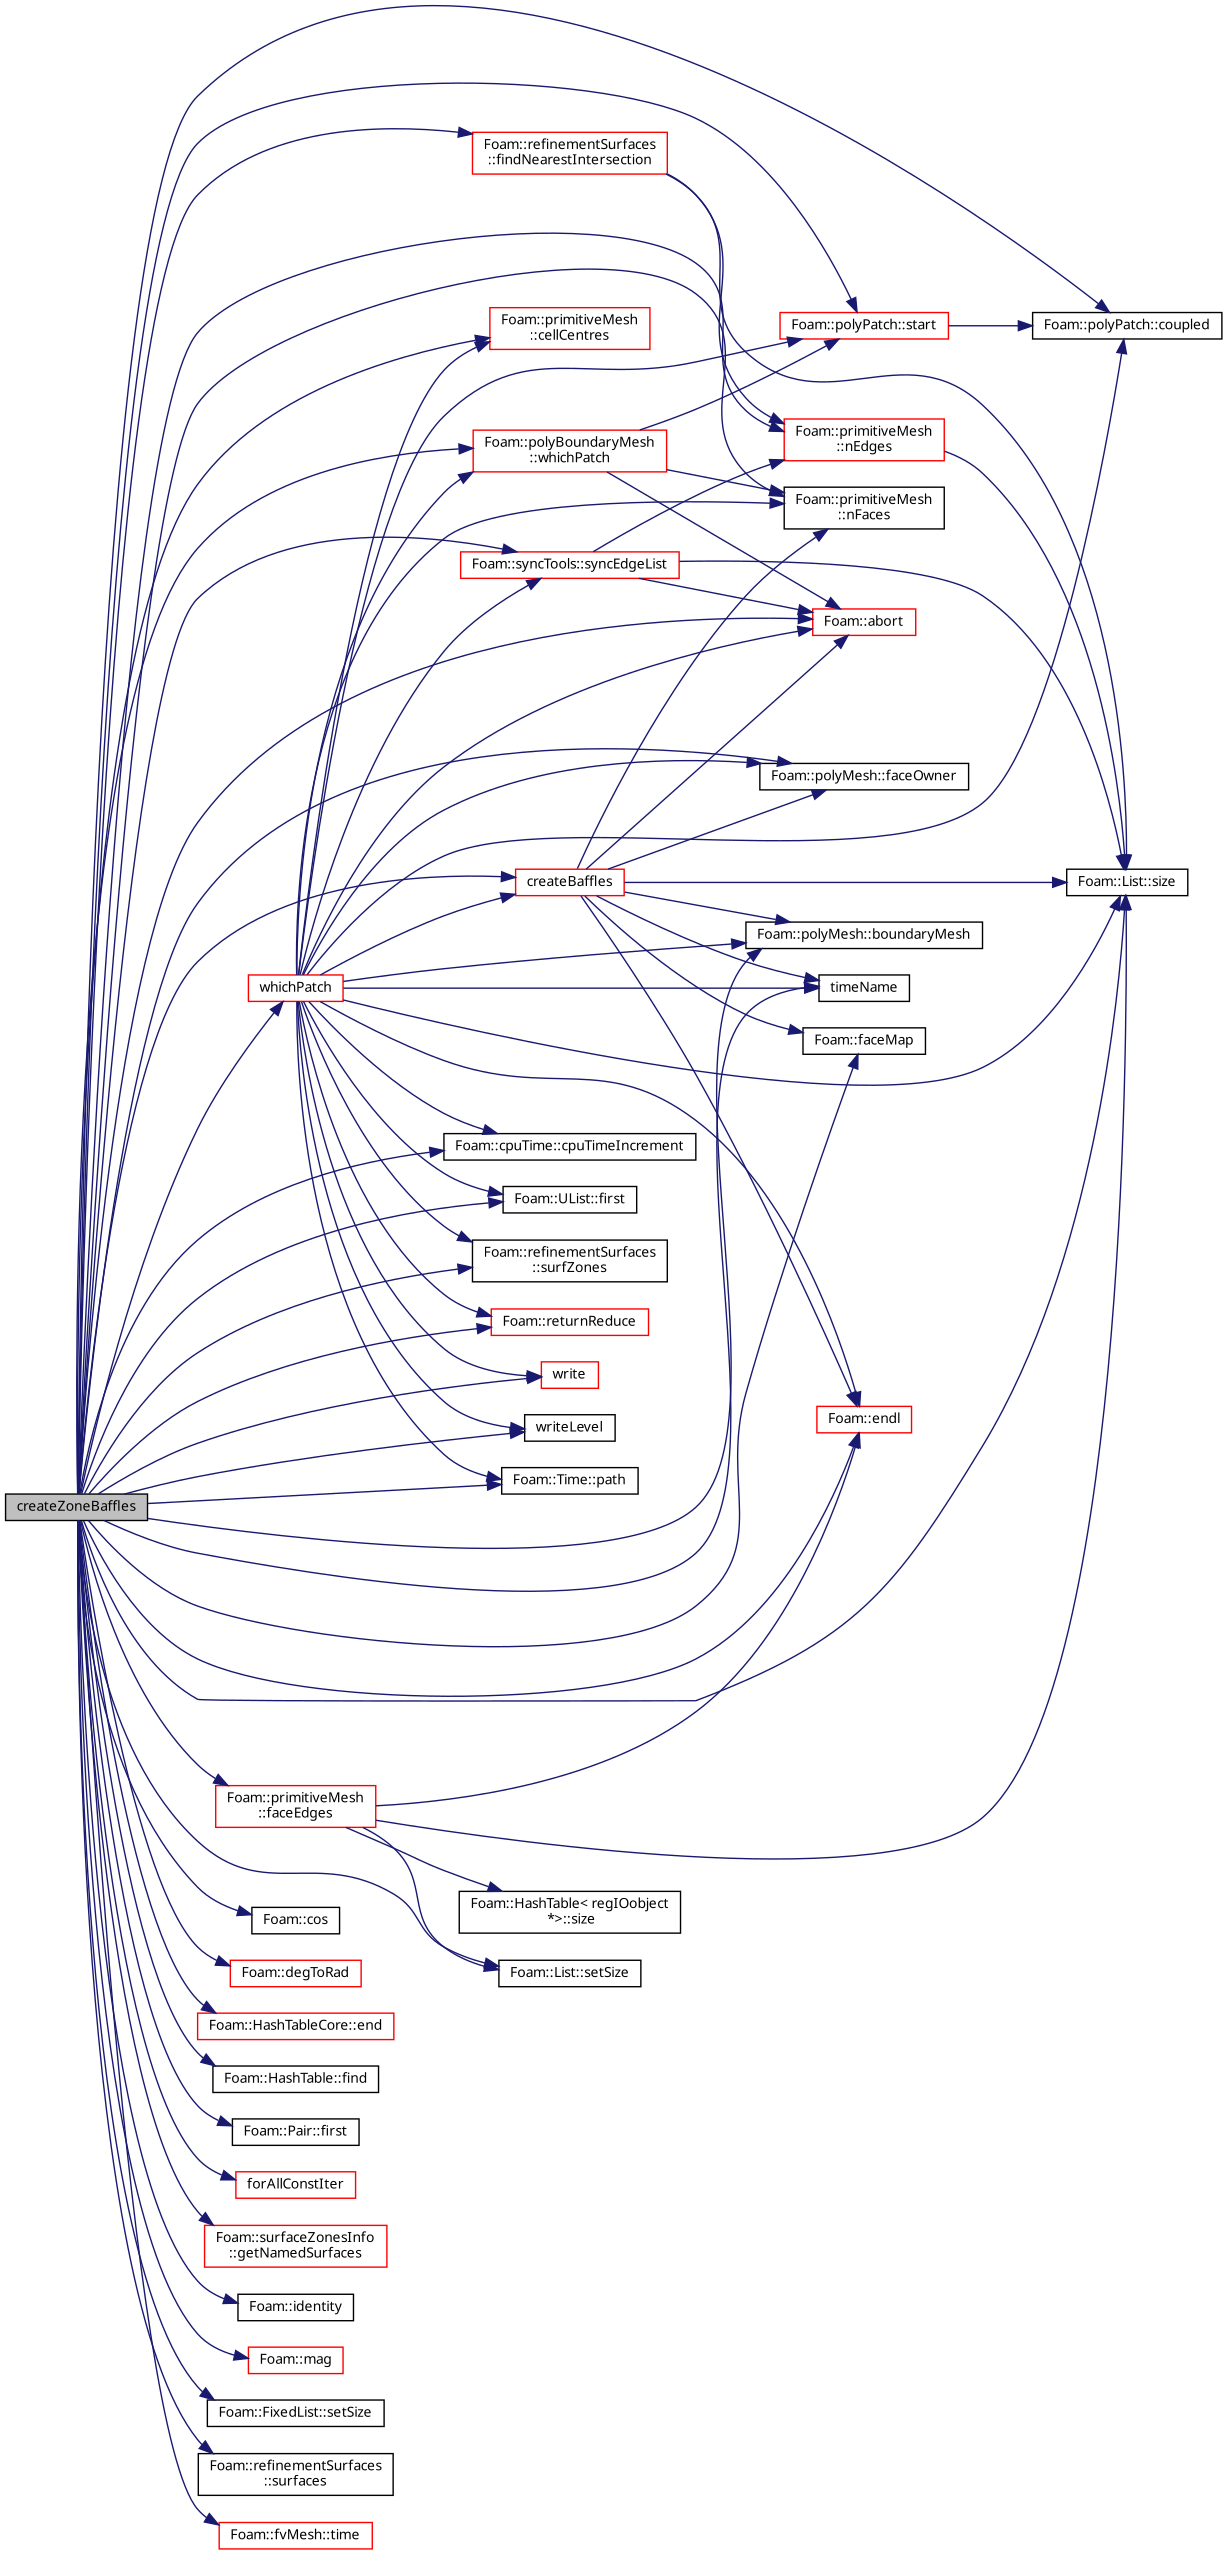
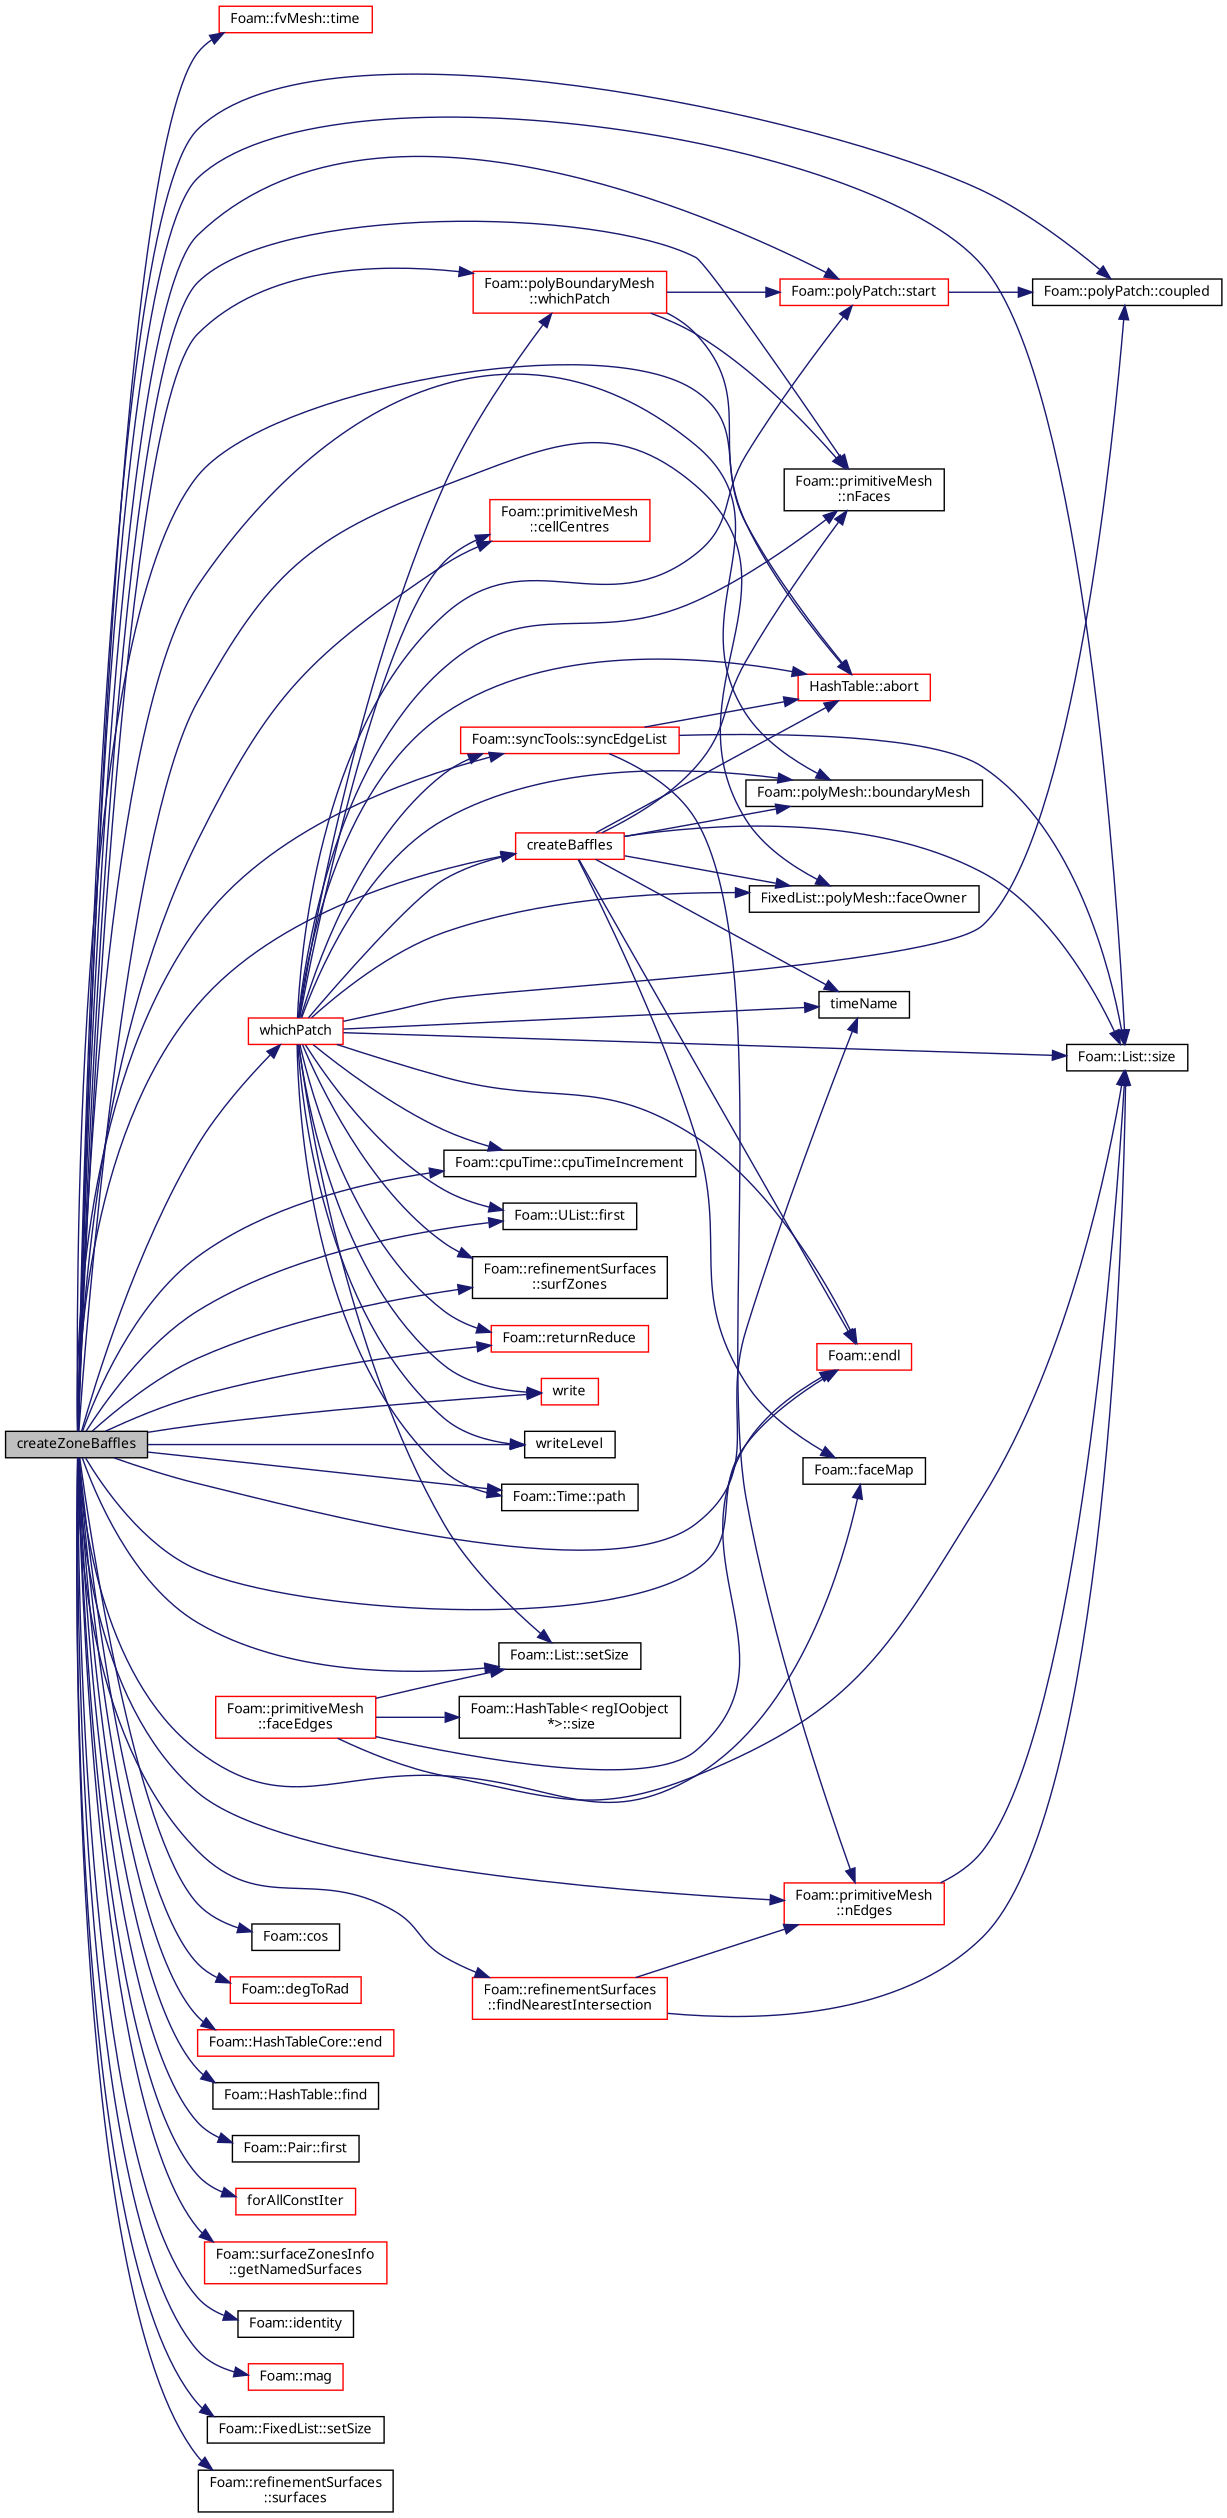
node "Foam::abort": label "Foam::abort" -> "HashTable::abort"
node "Foam::polyMesh::faceOwner": label "Foam::polyMesh::faceOwner" -> "FixedList::polyMesh::faceOwner"
edge "whichPatch" -> "Foam::List::setSize": added
edge "createZoneBaffles" -> "Foam::primitiveMesh ::faceEdges": removed
